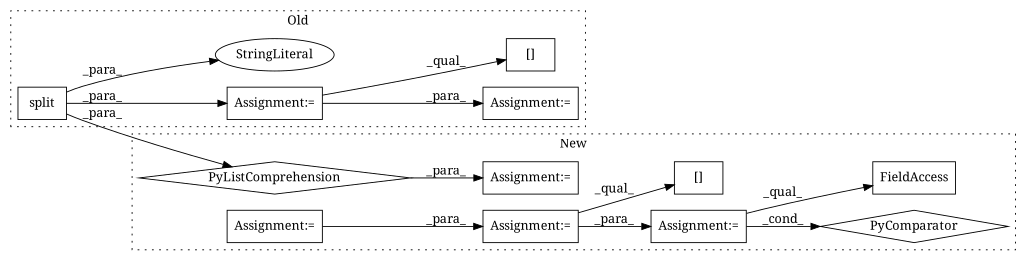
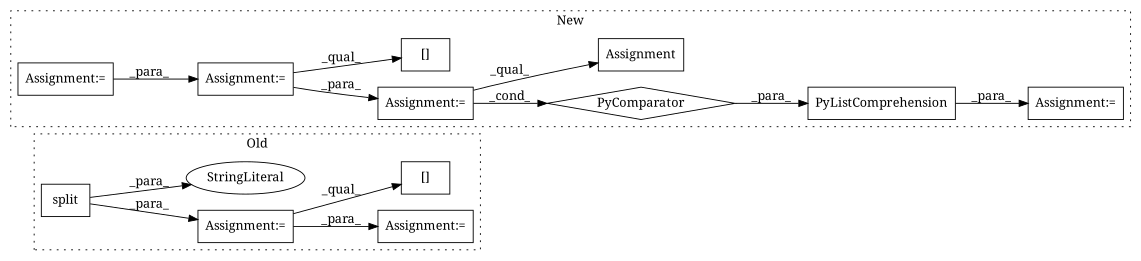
edge "split" -> "PyListComprehension": now "PyComparator" -> "PyListComprehension"
node "PyListComprehension": shape diamond -> box
node "FieldAccess": label "FieldAccess" -> "Assignment"
